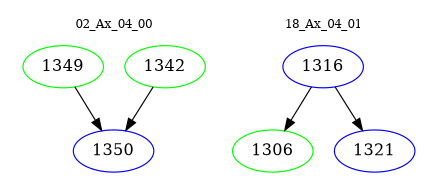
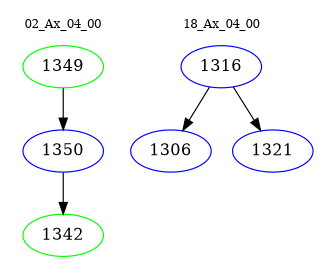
cluster "18_Ax_04_01": label "18_Ax_04_01" -> "18_Ax_04_00"
edge "1342" -> "1350": reversed
node "1306": color green -> blue
